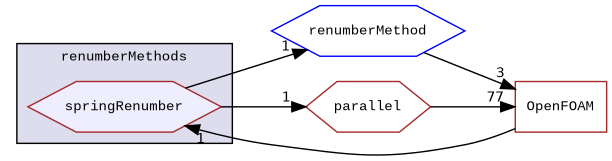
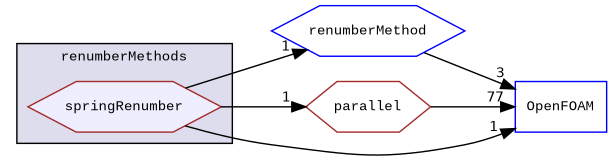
node "OpenFOAM": color brown -> blue
edge "OpenFOAM" -> "springRenumber": reversed
